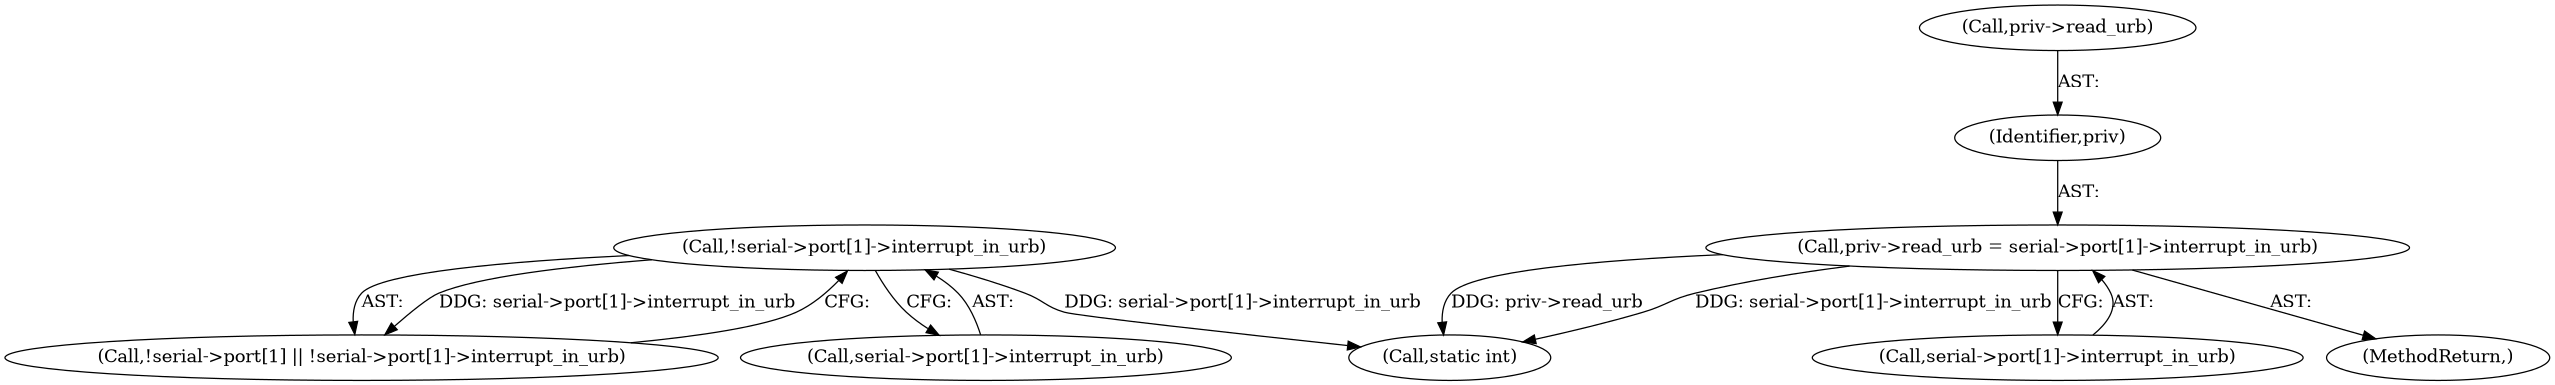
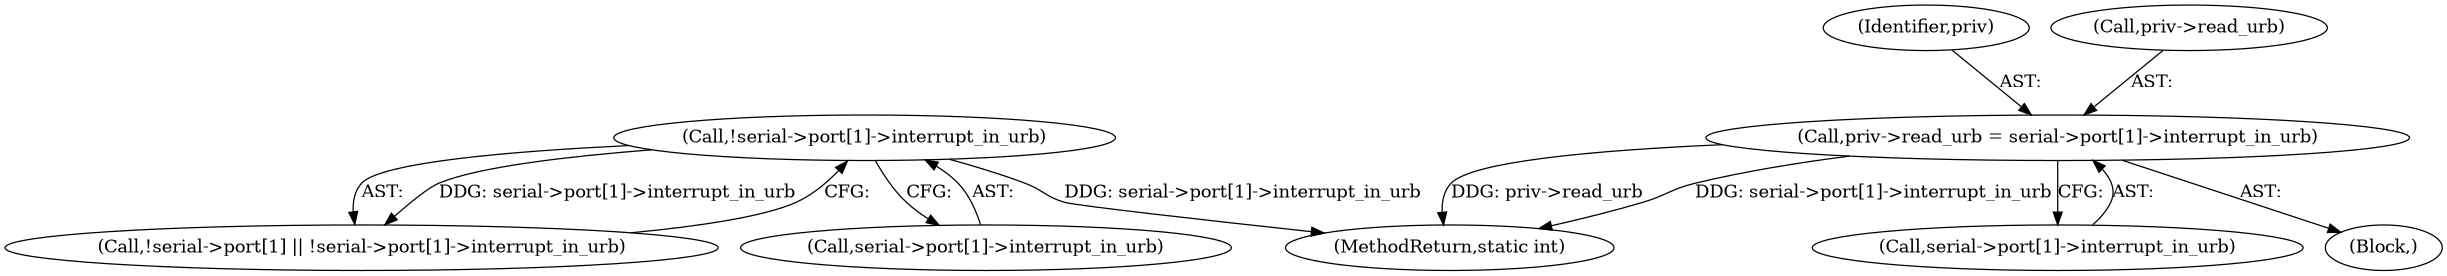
edge "(Call,priv->read_urb)" -> "(Identifier,priv)": now "(Call,priv->read_urb)" -> "(Call,priv->read_urb = serial->port[1]->interrupt_in_urb)"
node "(Call,static int)": label "(Call,static int)" -> "(MethodReturn,static int)"
node "(MethodReturn,)": label "(MethodReturn,)" -> "(Block,)"
